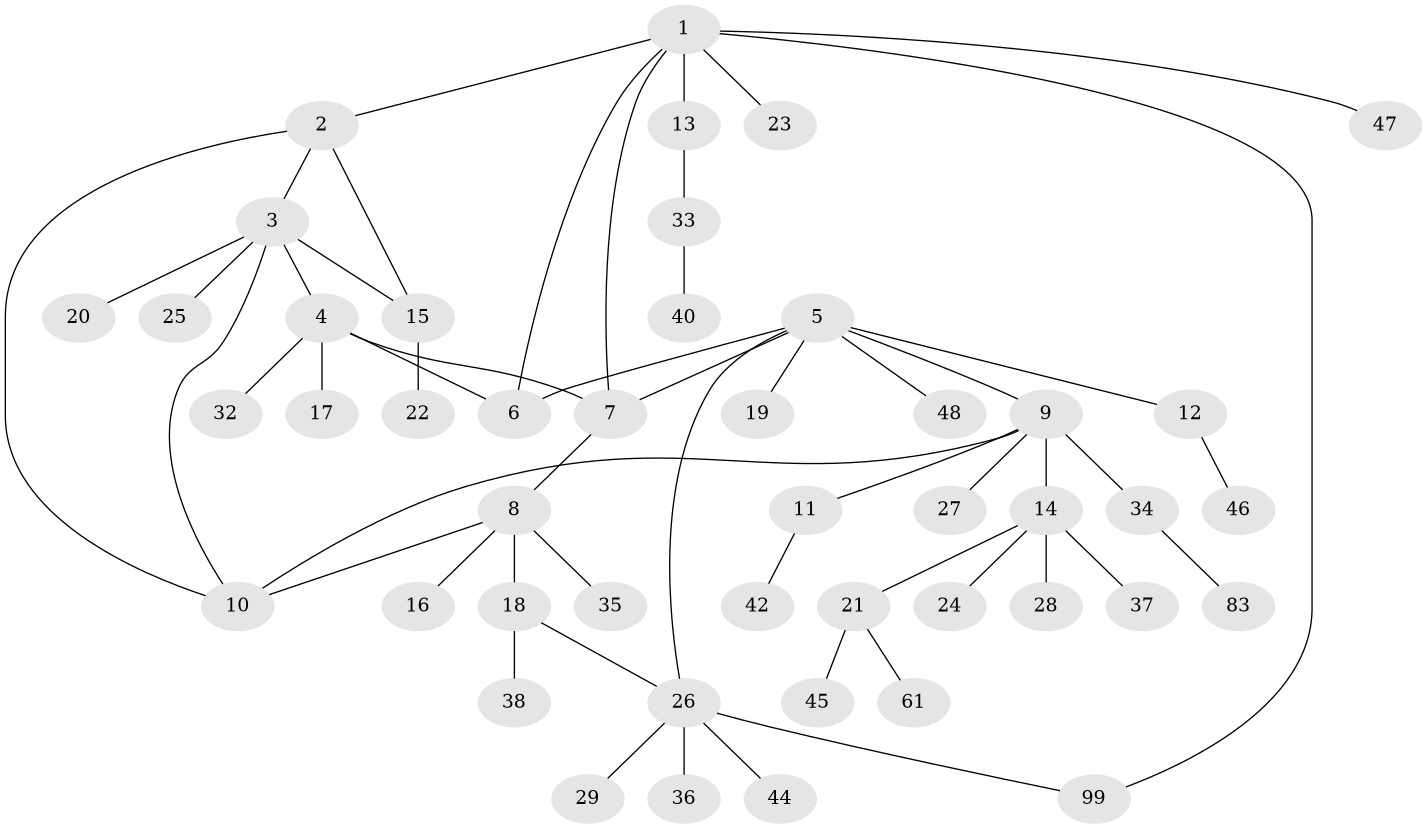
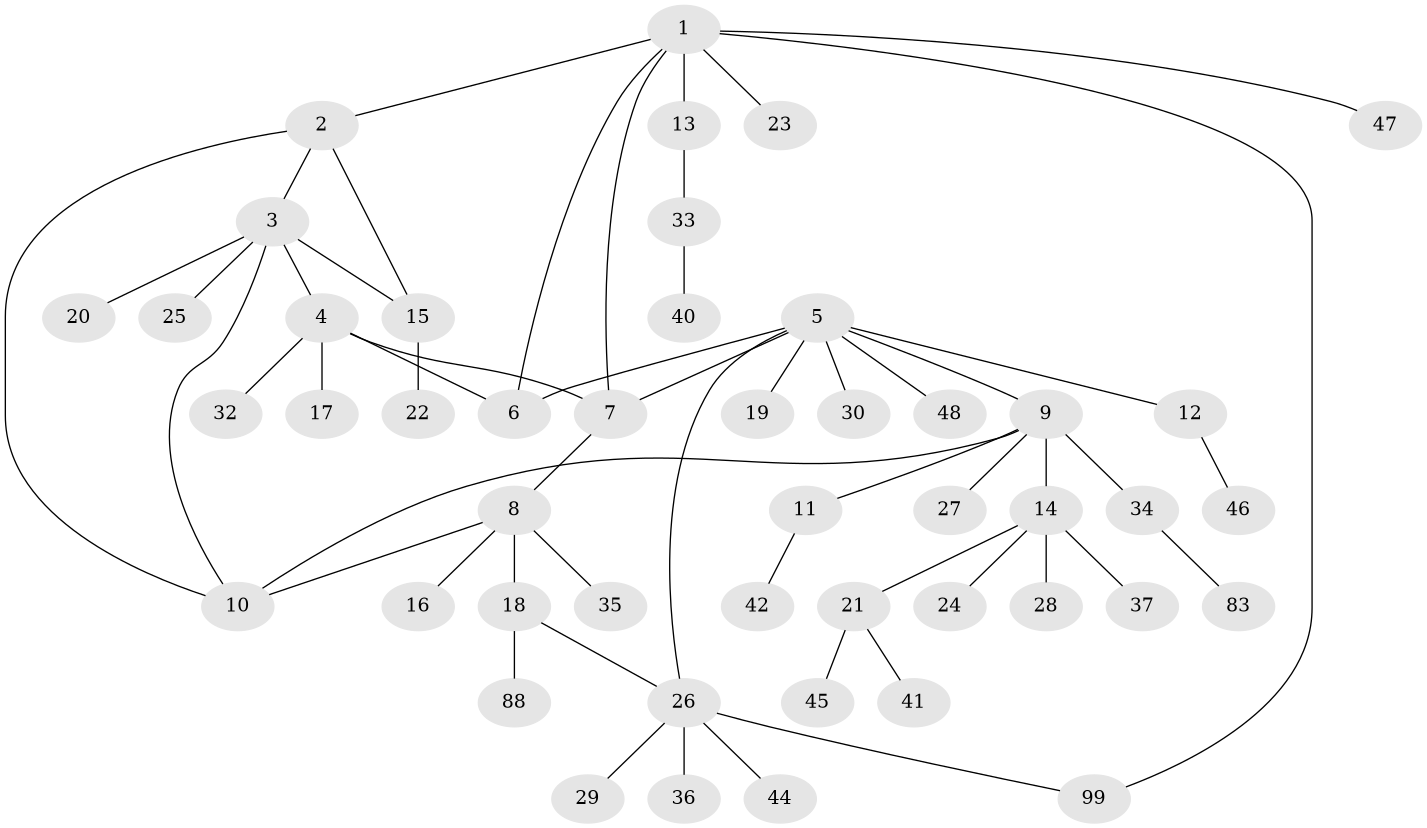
node "30": added
node "38": label "38" -> "88"
node "61": label "61" -> "41"
